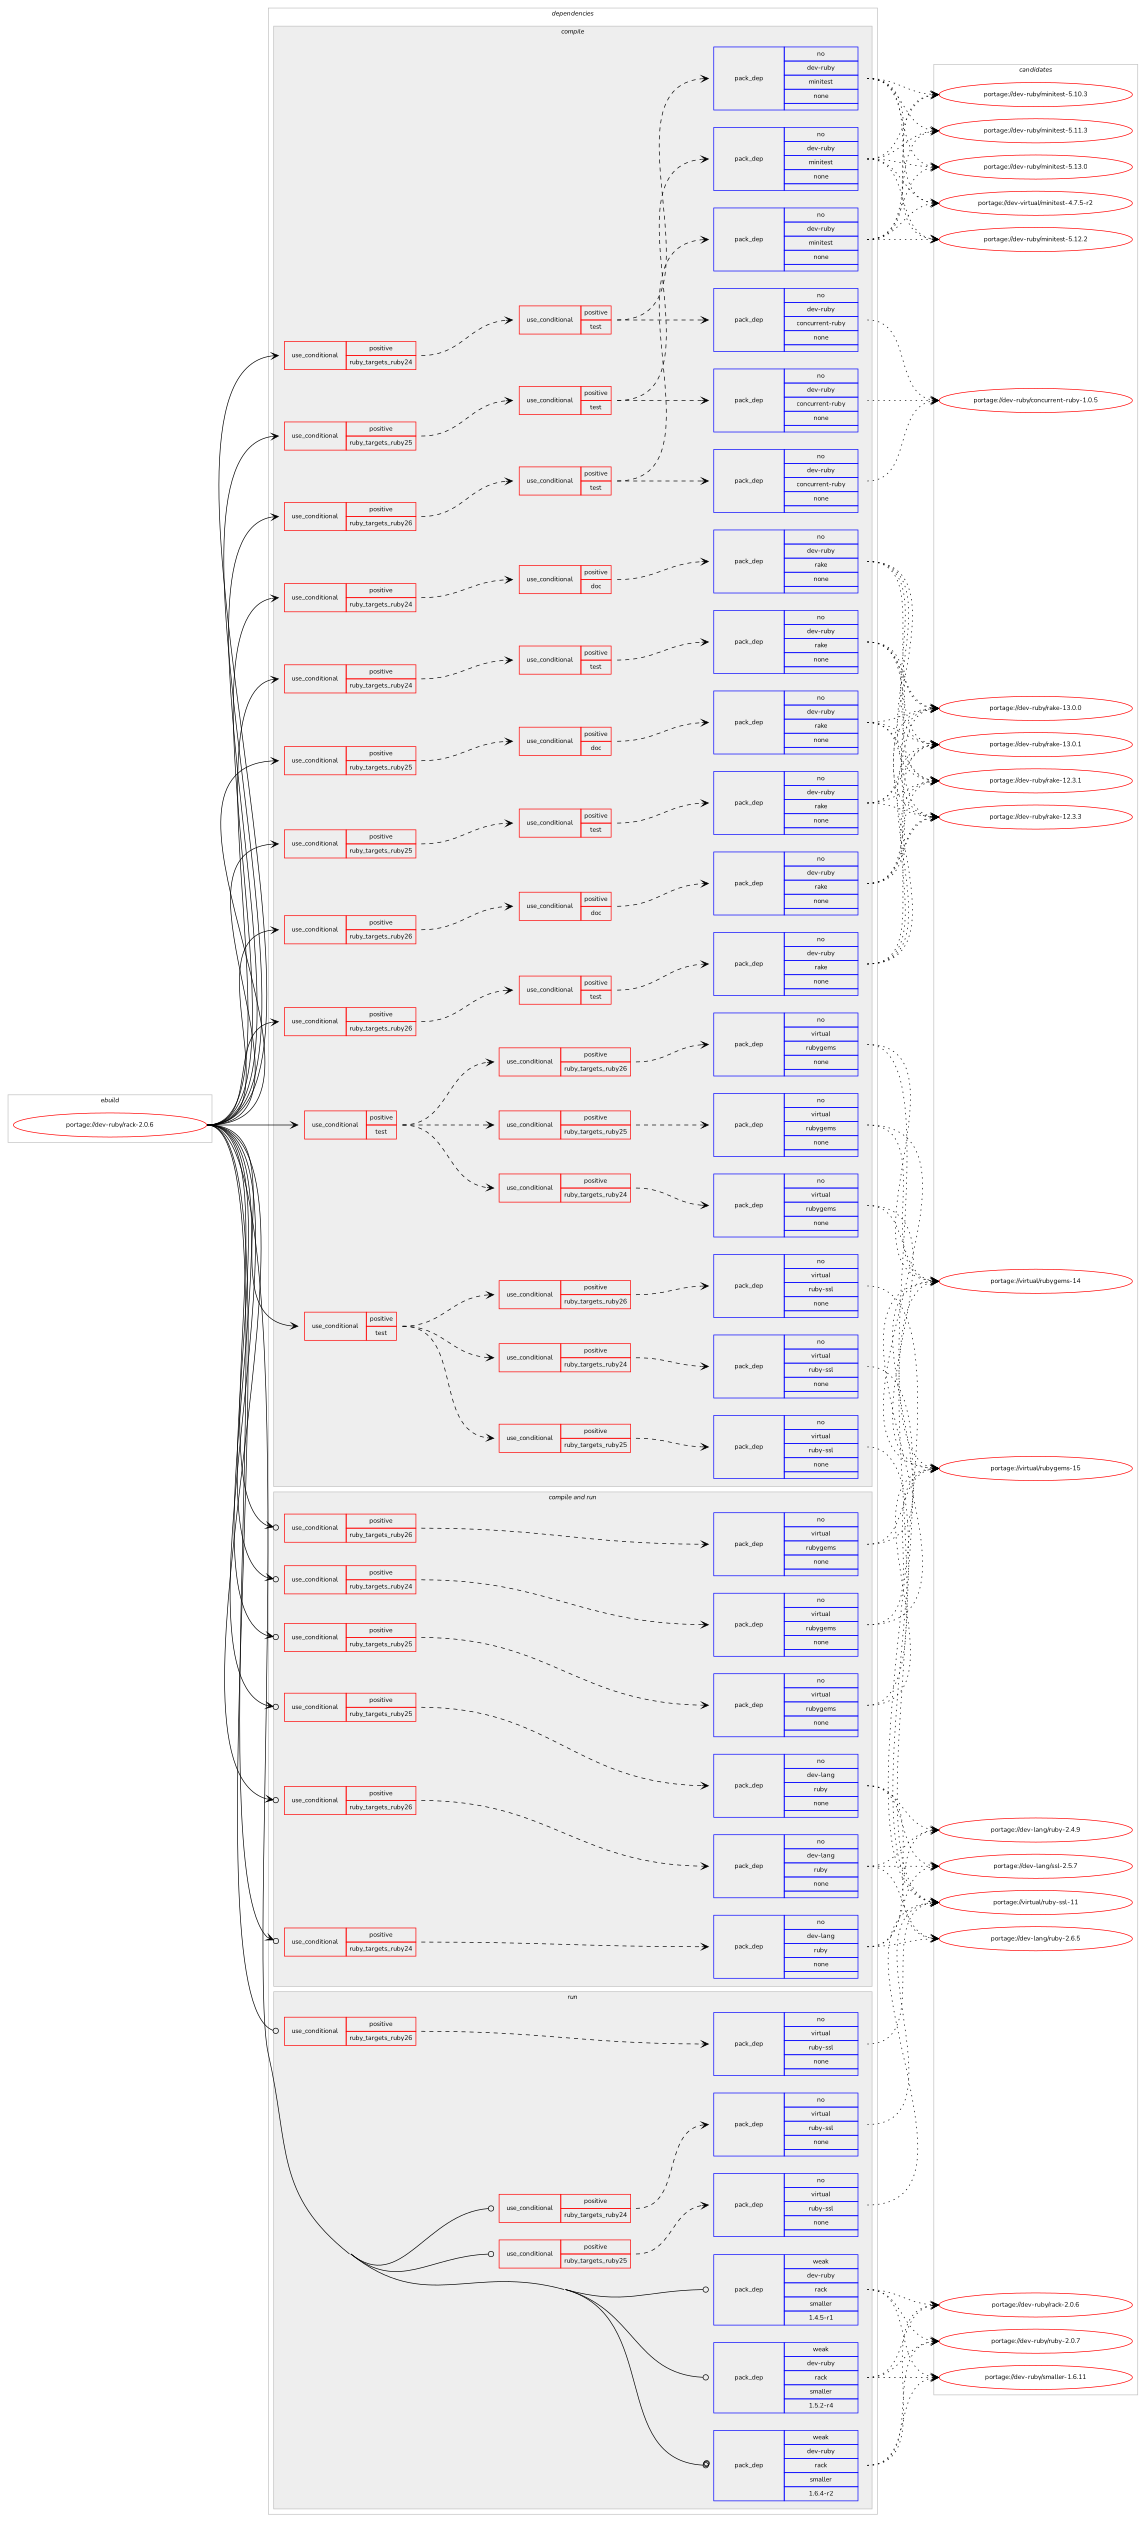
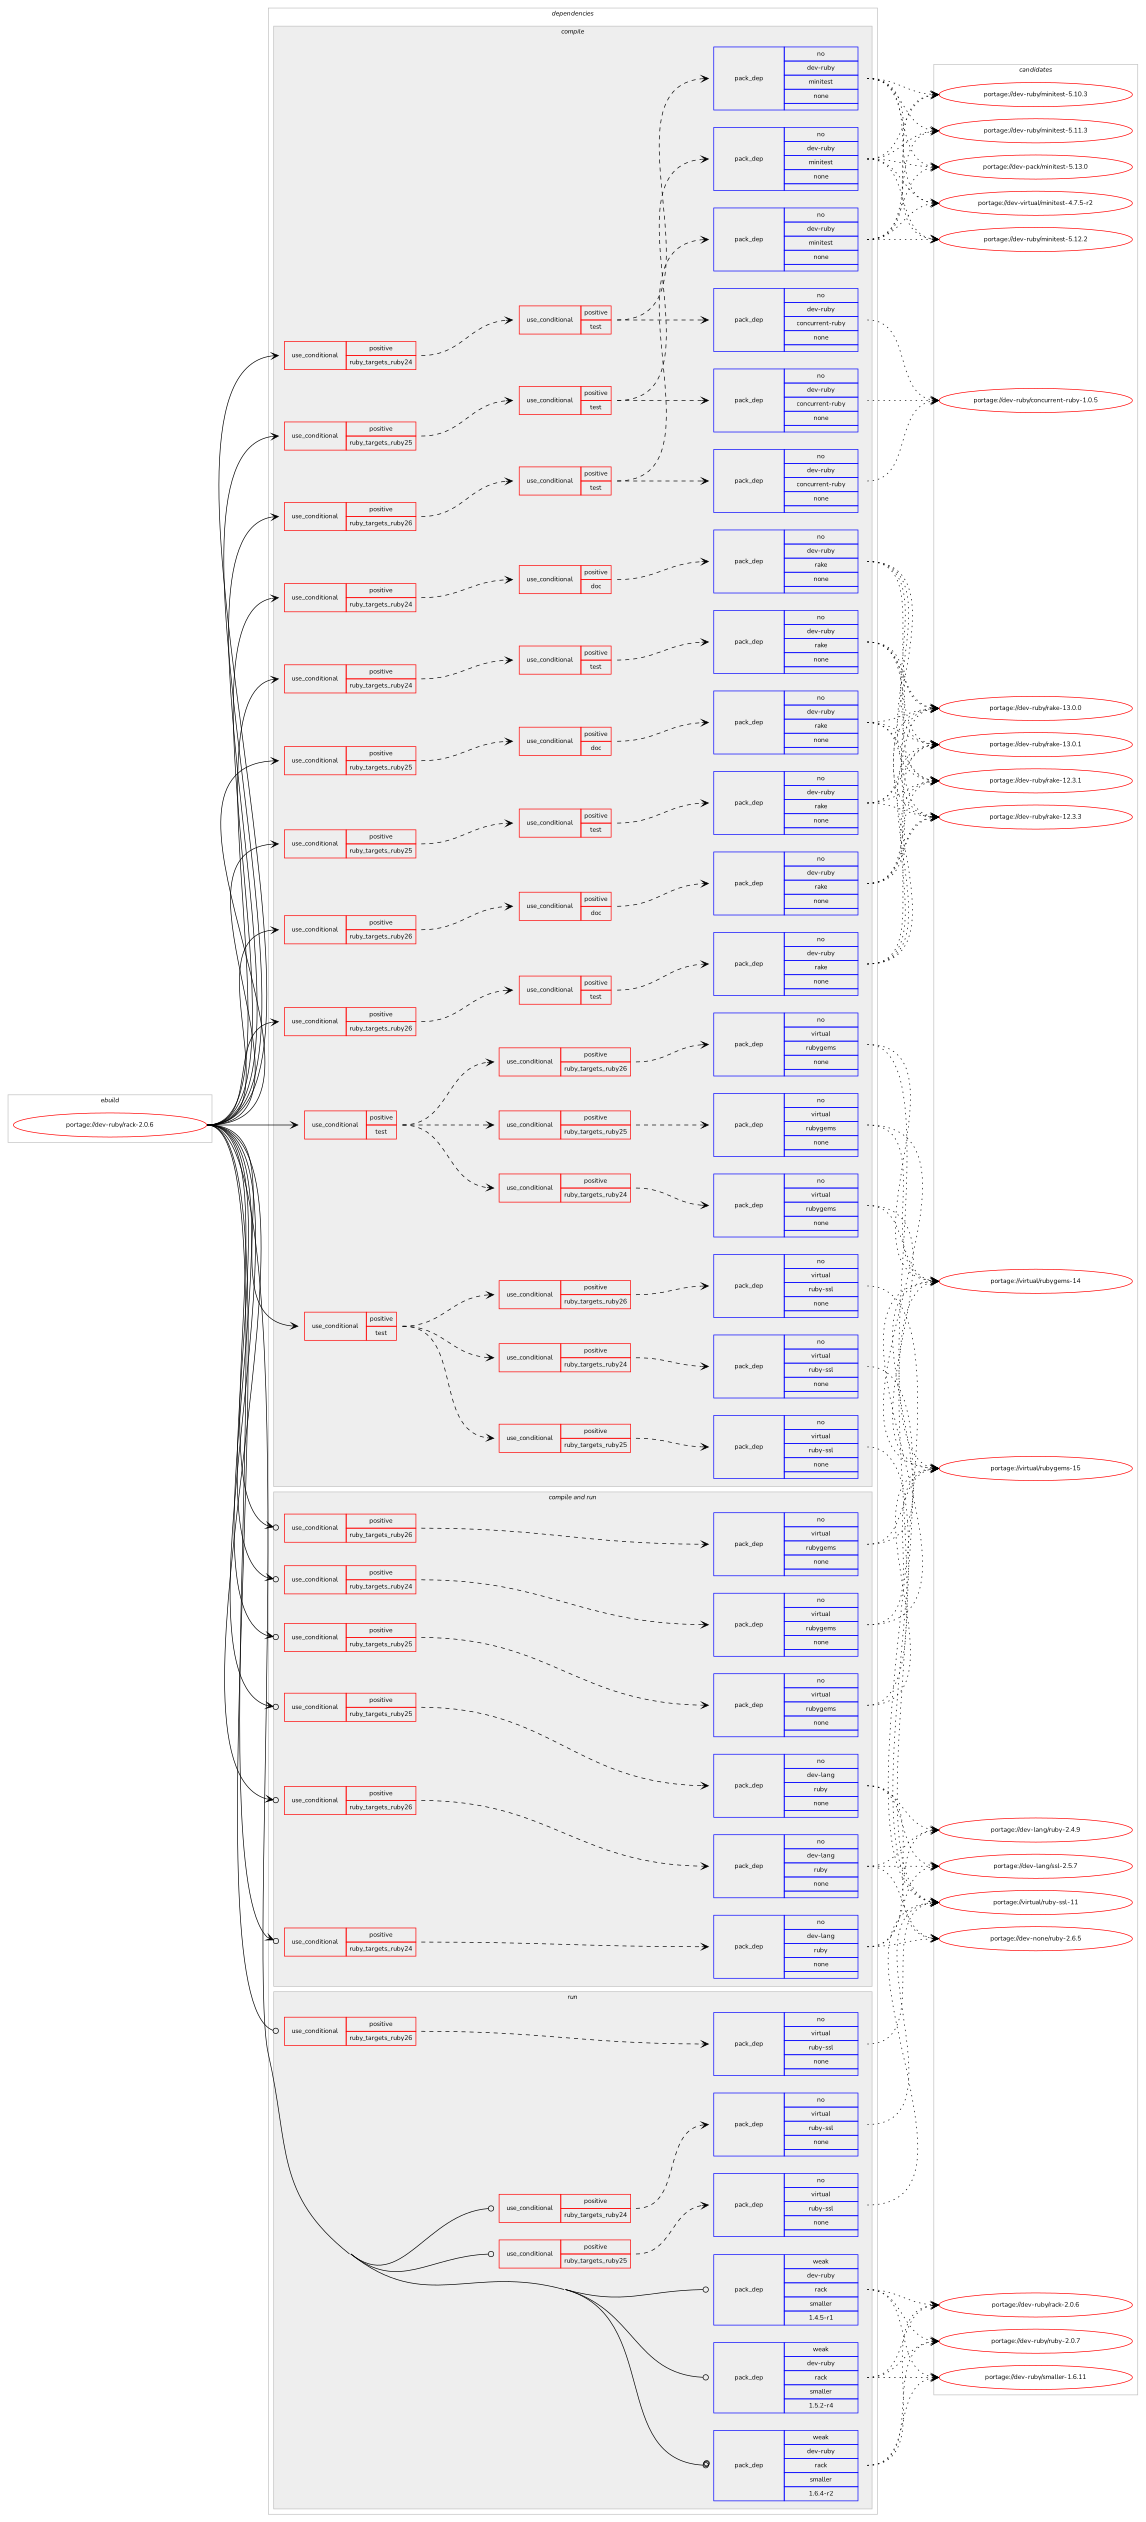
node "portage://dev-ruby/minitest-5.13.0": label "portage://dev-ruby/minitest-5.13.0" -> "portage://dev-pack/minitest-5.13.0"
node "portage://dev-lang/ruby-2.6.5": label "portage://dev-lang/ruby-2.6.5" -> "portage://dev-none/ruby-2.6.5"
